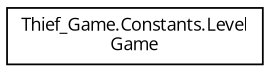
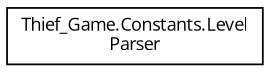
node "Thief_Game.Constants.Level Game": label "Thief_Game.Constants.Level Game" -> "Thief_Game.Constants.Level Parser"
